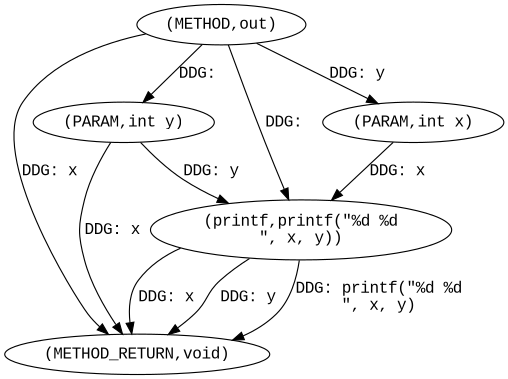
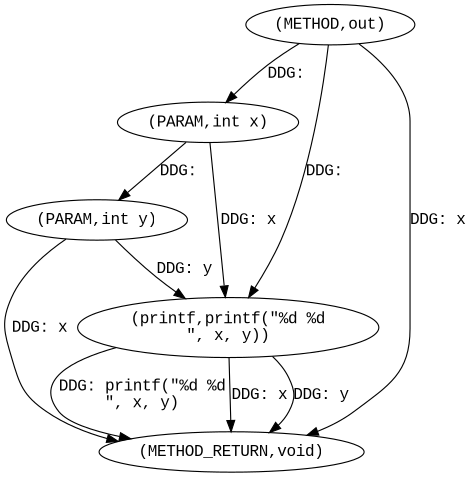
edge "(METHOD,out)" -> "(PARAM,int y)": now "(PARAM,int x)" -> "(PARAM,int y)"
edge "(METHOD,out)" -> "(PARAM,int x)": label "DDG: y" -> "DDG: "
